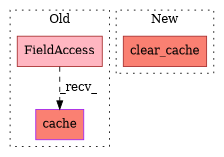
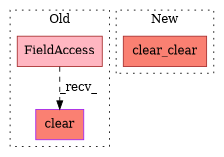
node "clear_cache": label "clear_cache" -> "clear_clear"
node "cache": label "cache" -> "clear"
